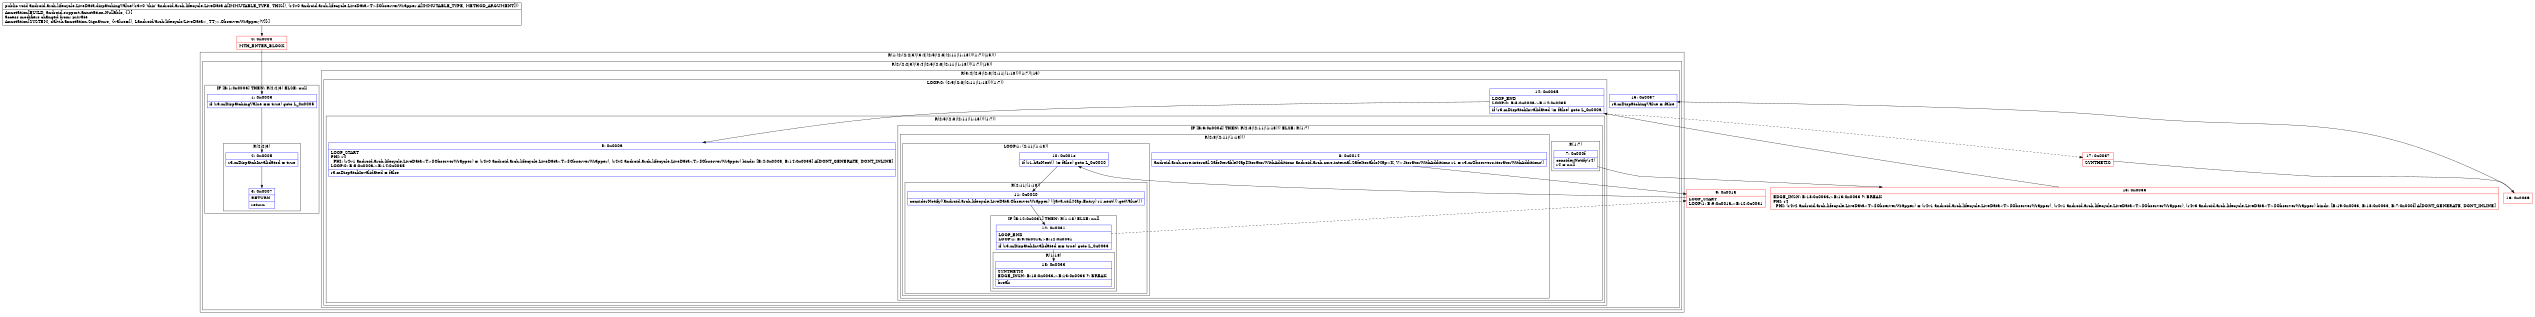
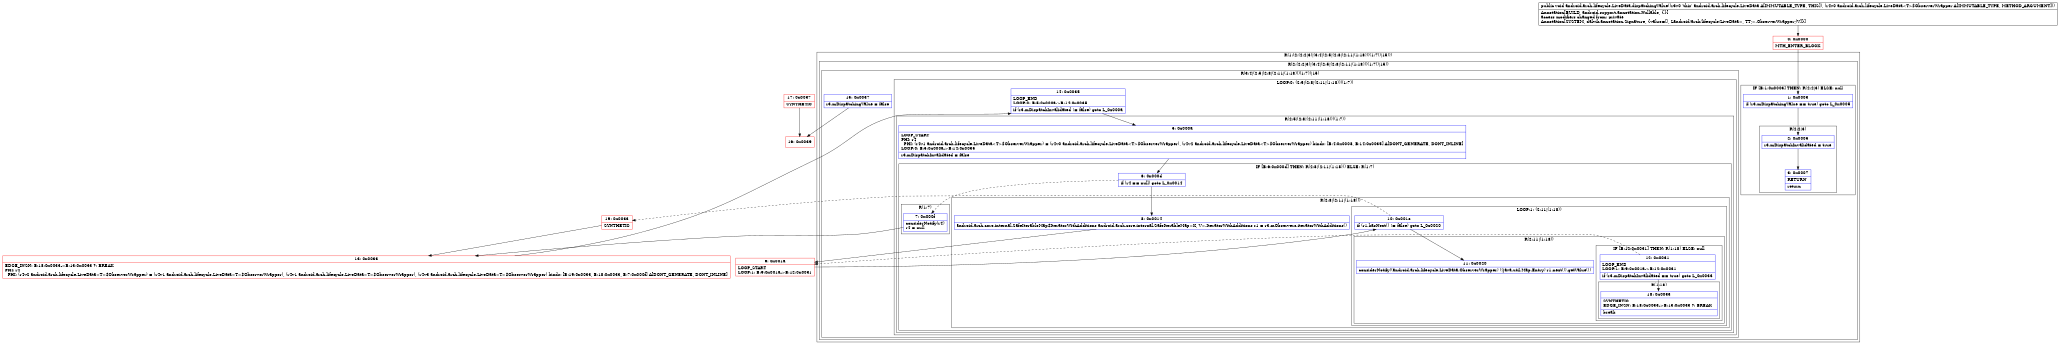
edge "16: 0x0039" -> "15: 0x0037": reversed
edge "14: 0x0035" -> "17: 0x0037": removed
node "6: 0x000d": added
edge "11: 0x0020" -> "12: 0x0031": removed
node "19: 0x0033": added
